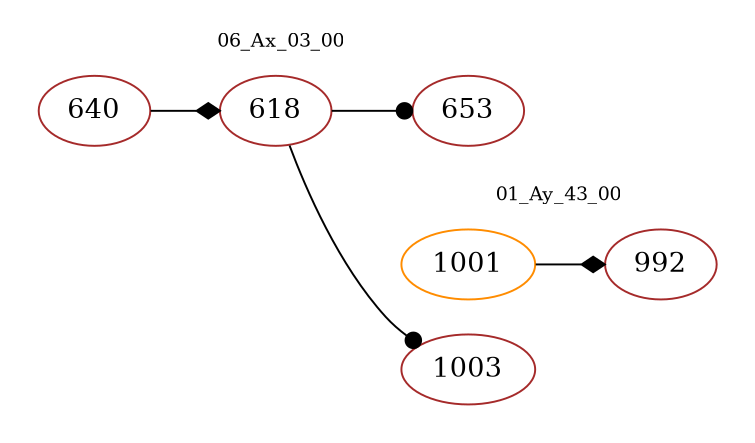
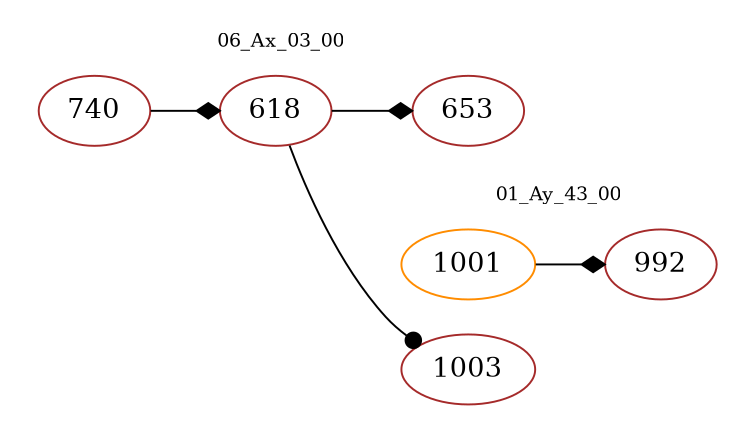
node "640": label "640" -> "740"
edge "618" -> "653": arrowhead dot -> diamond
